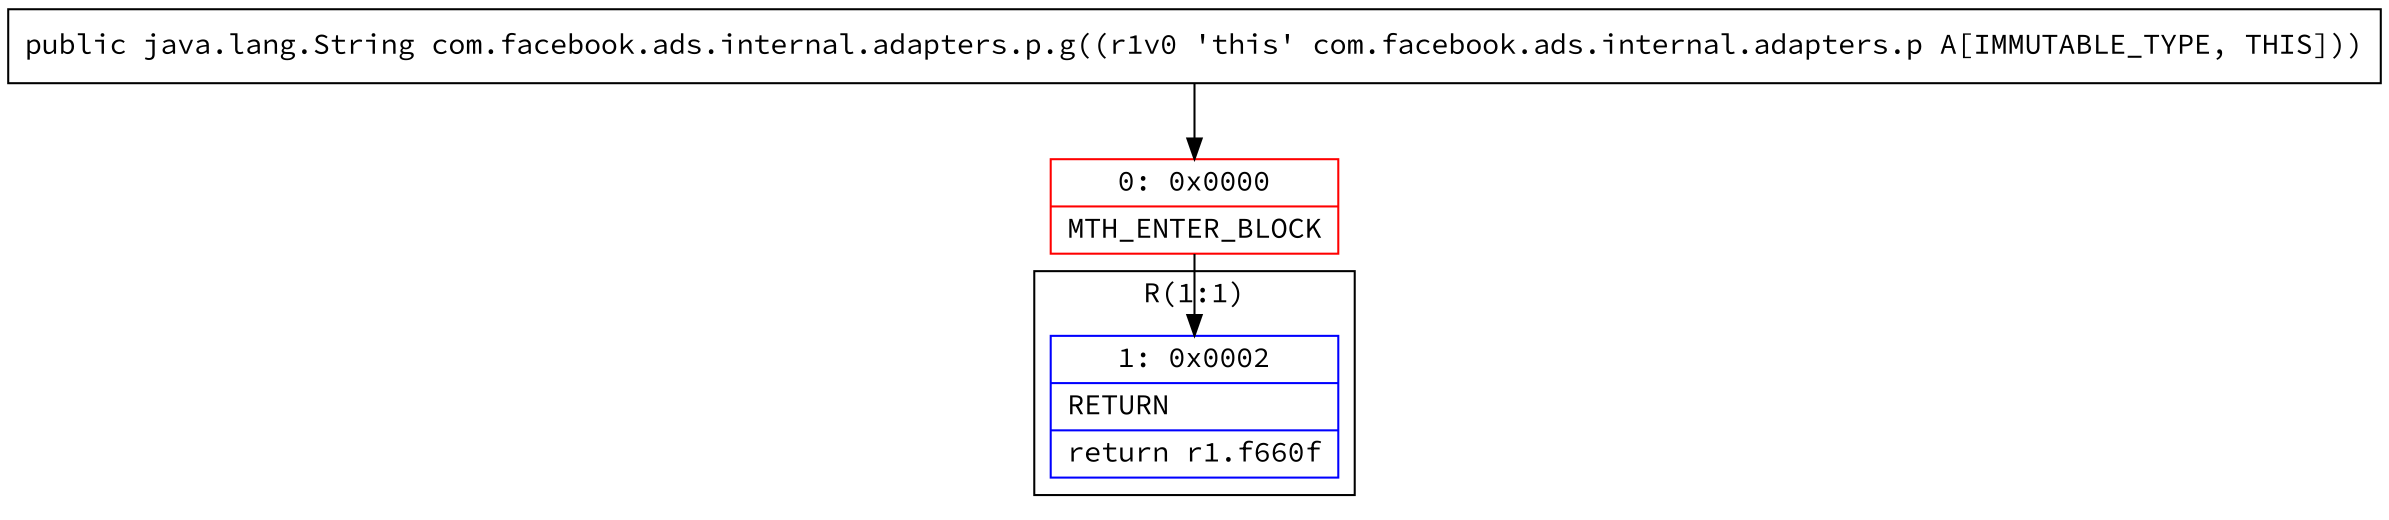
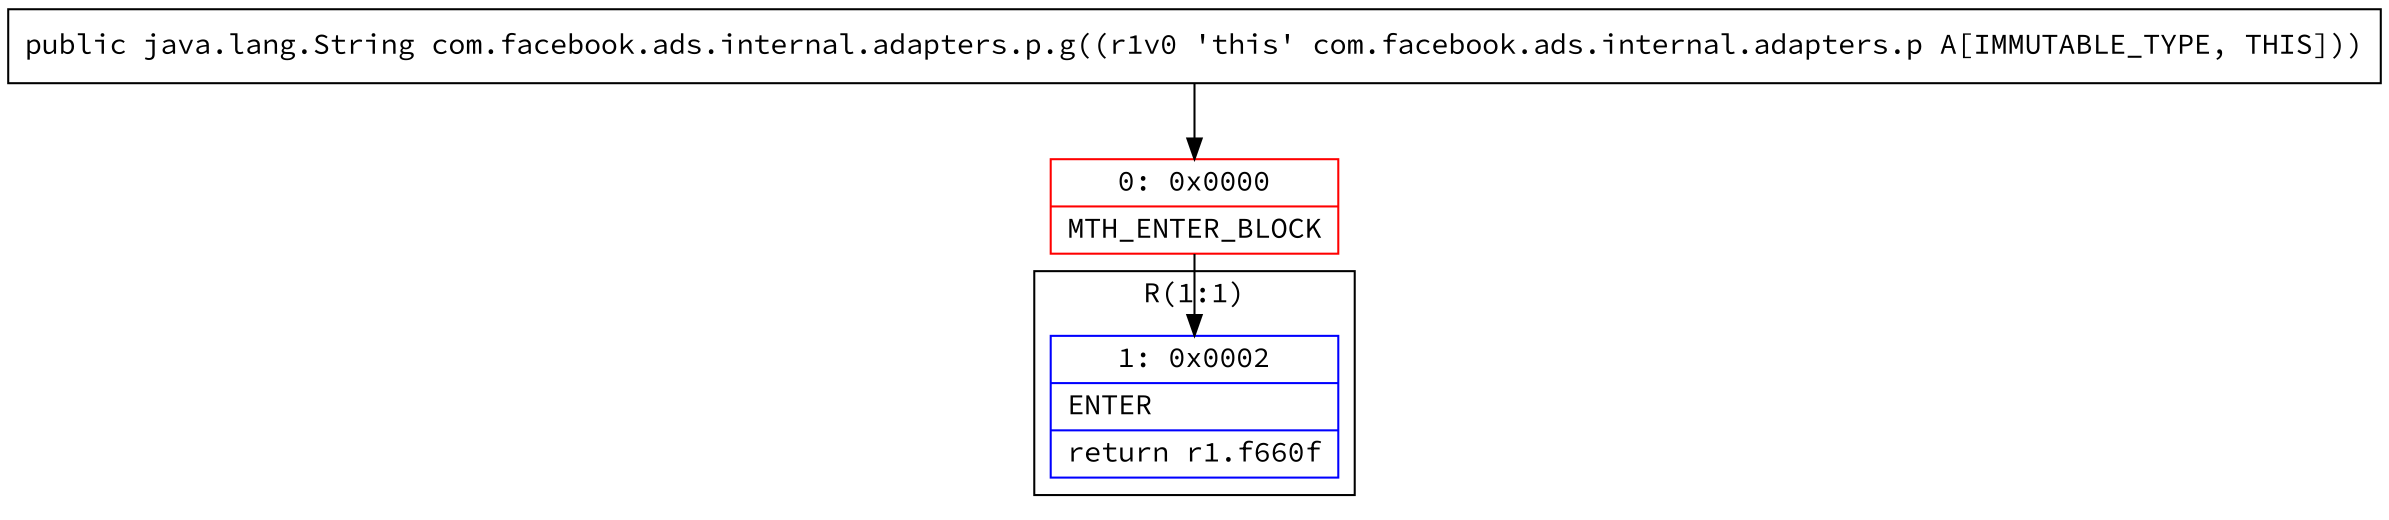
node "1: 0x0002": text "RETURN" -> "ENTER"
